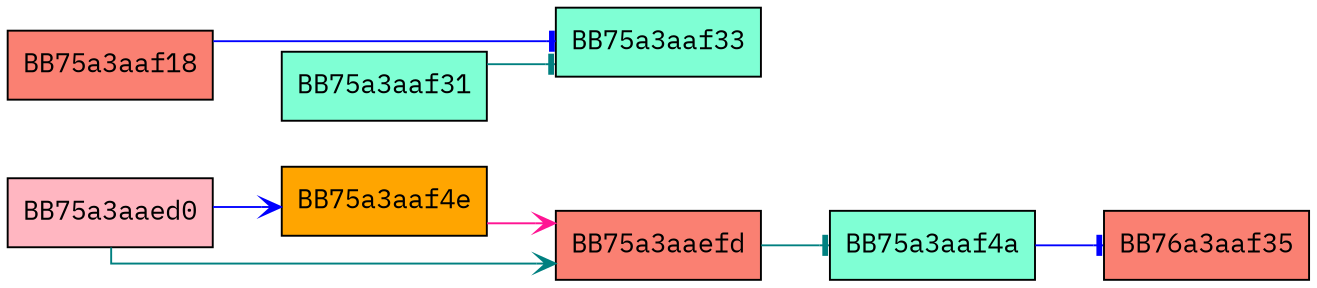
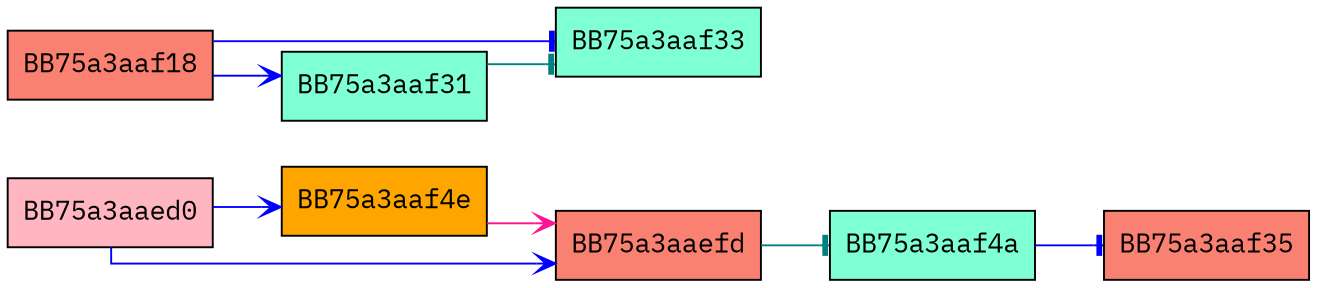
edge "BB75a3aaf18" -> "BB75a3aaf31": added
node "BB76a3aaf35": label "BB76a3aaf35" -> "BB75a3aaf35"
edge "BB75a3aaed0" -> "BB75a3aaefd": color teal -> blue
